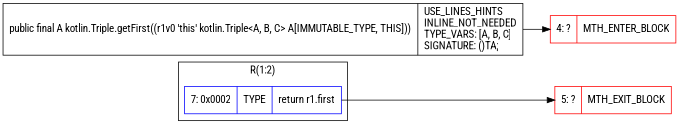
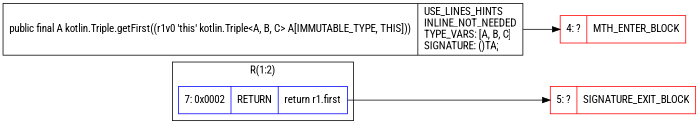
node "7: 0x0002": text "TYPE" -> "RETURN"
node "5: ?": text "MTH_EXIT_BLOCK" -> "SIGNATURE_EXIT_BLOCK"
